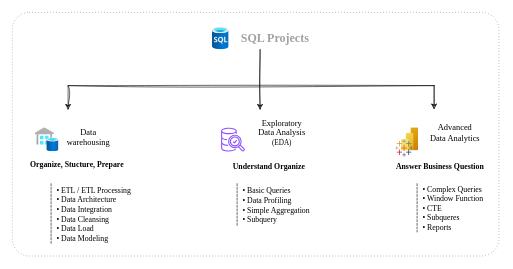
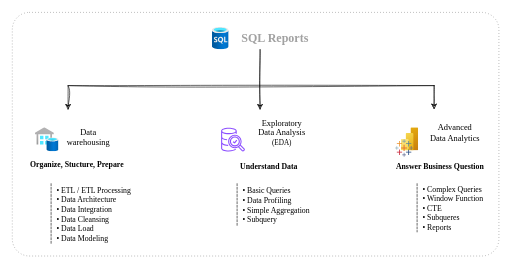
node "SQL Projects": label "SQL Projects" -> "SQL Reports"
node "Understand Organize": label "Understand Organize" -> "Understand Data"
